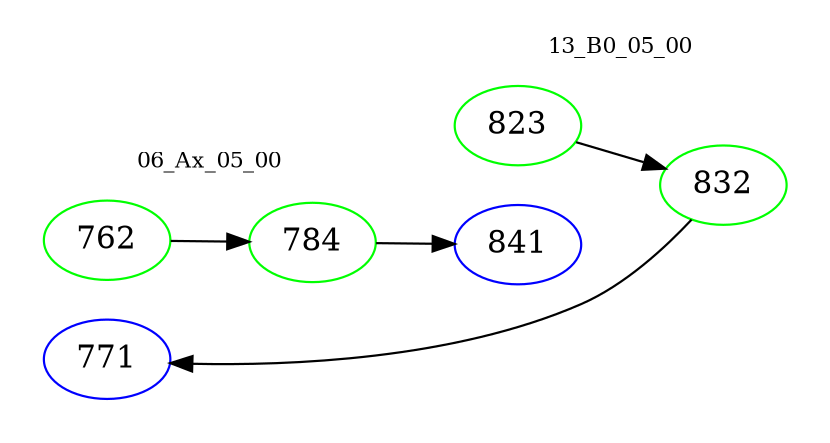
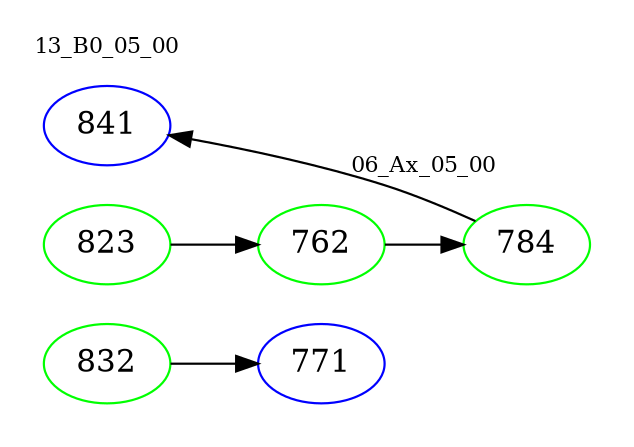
edge "823" -> "832": now "823" -> "762"
